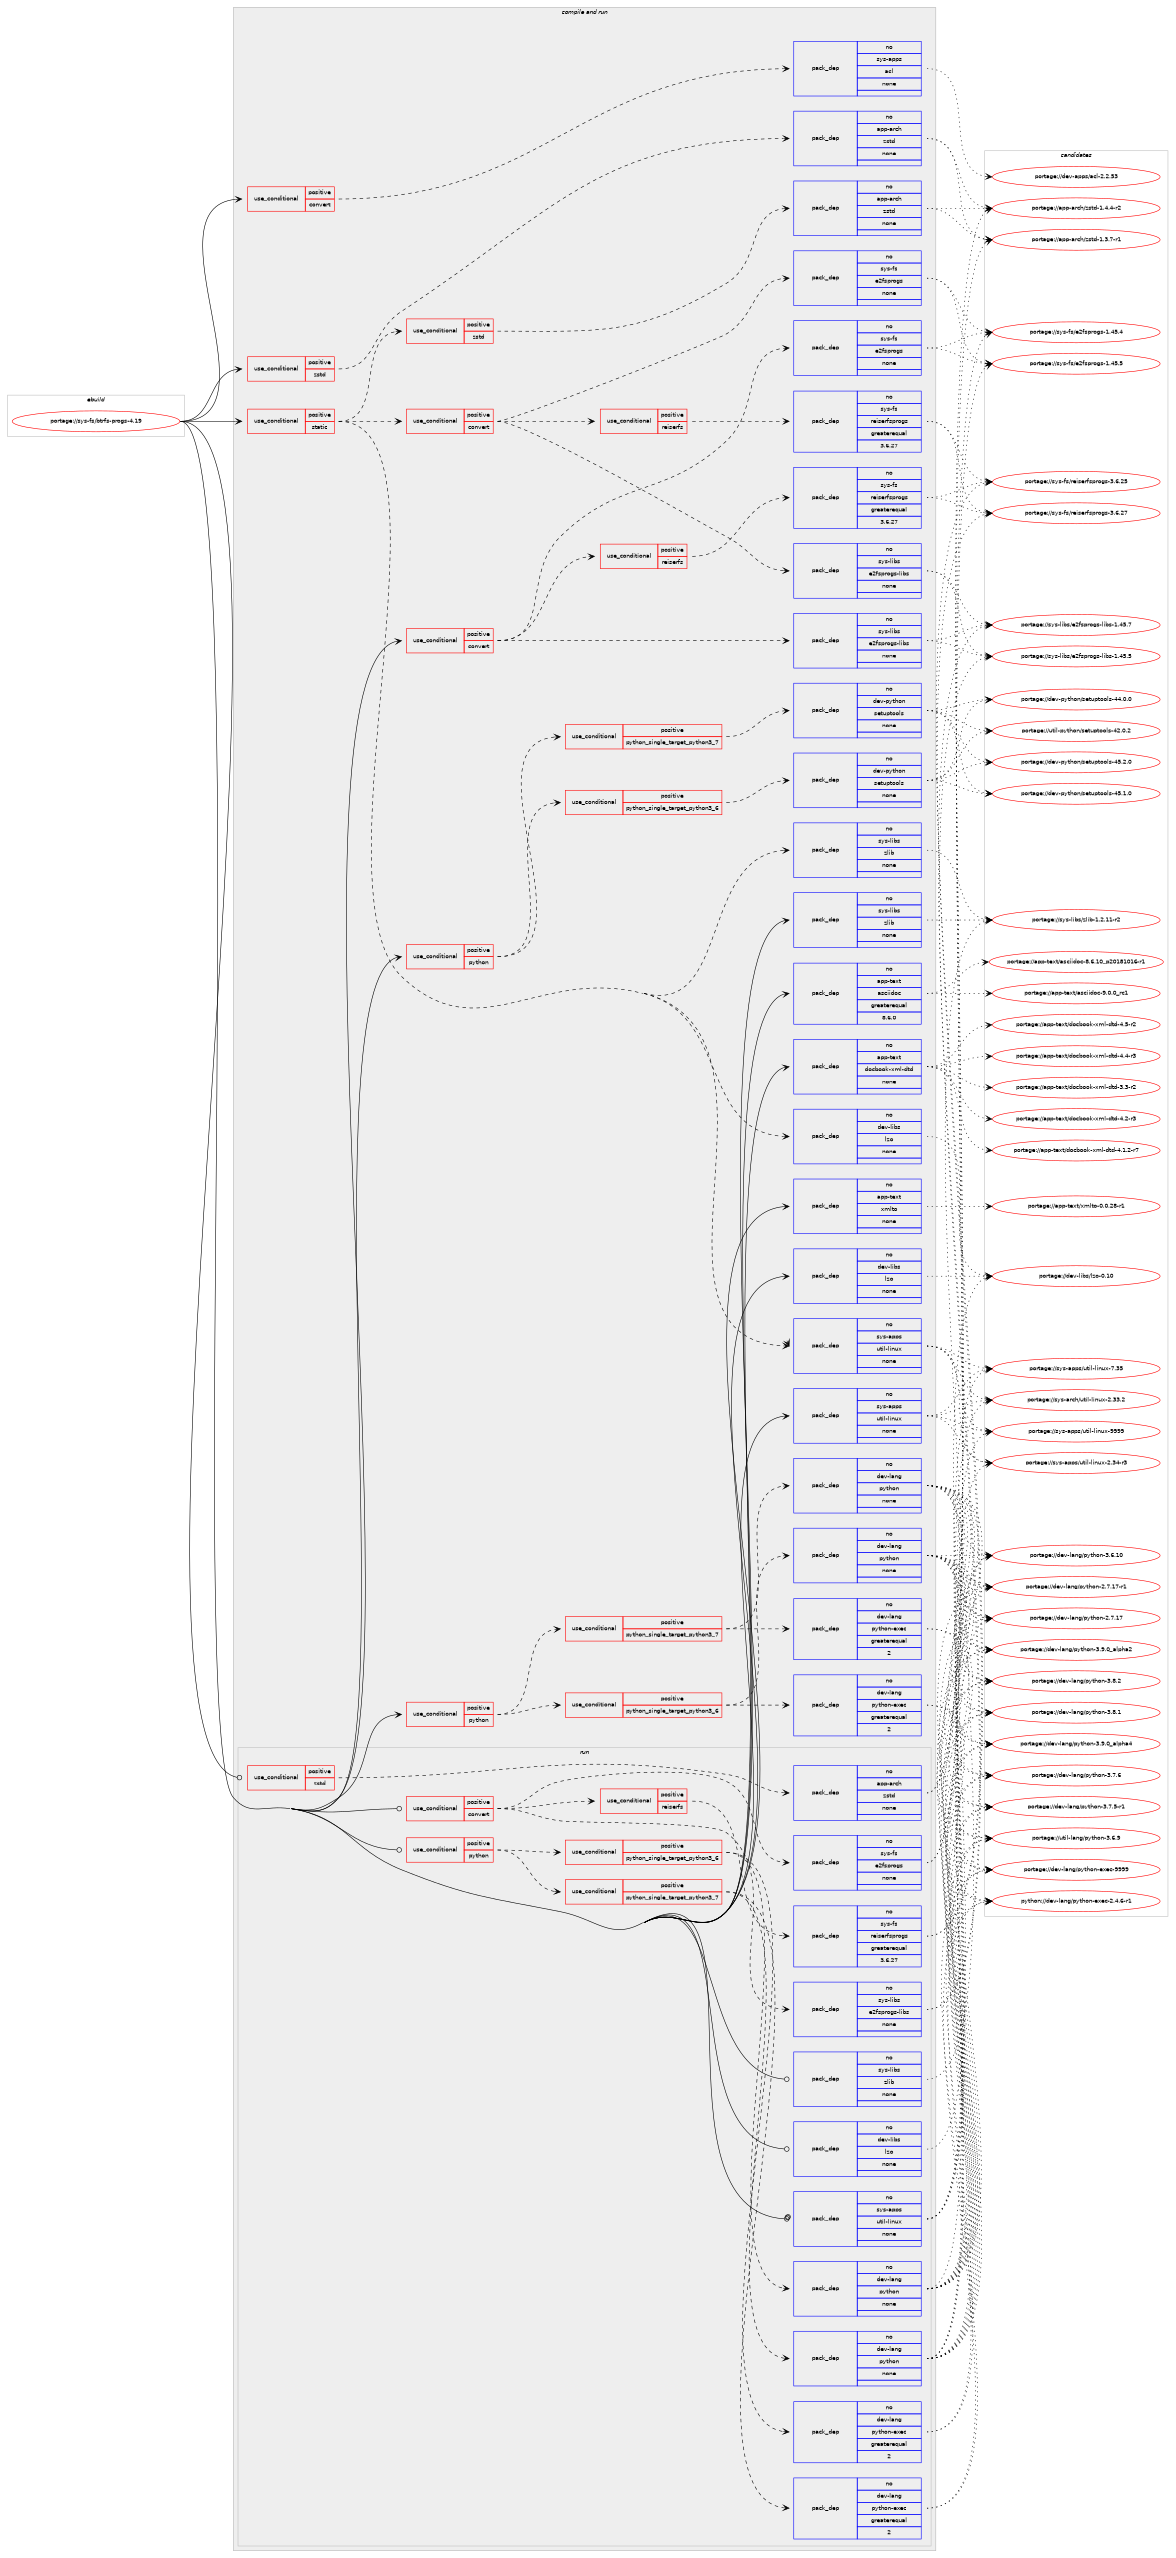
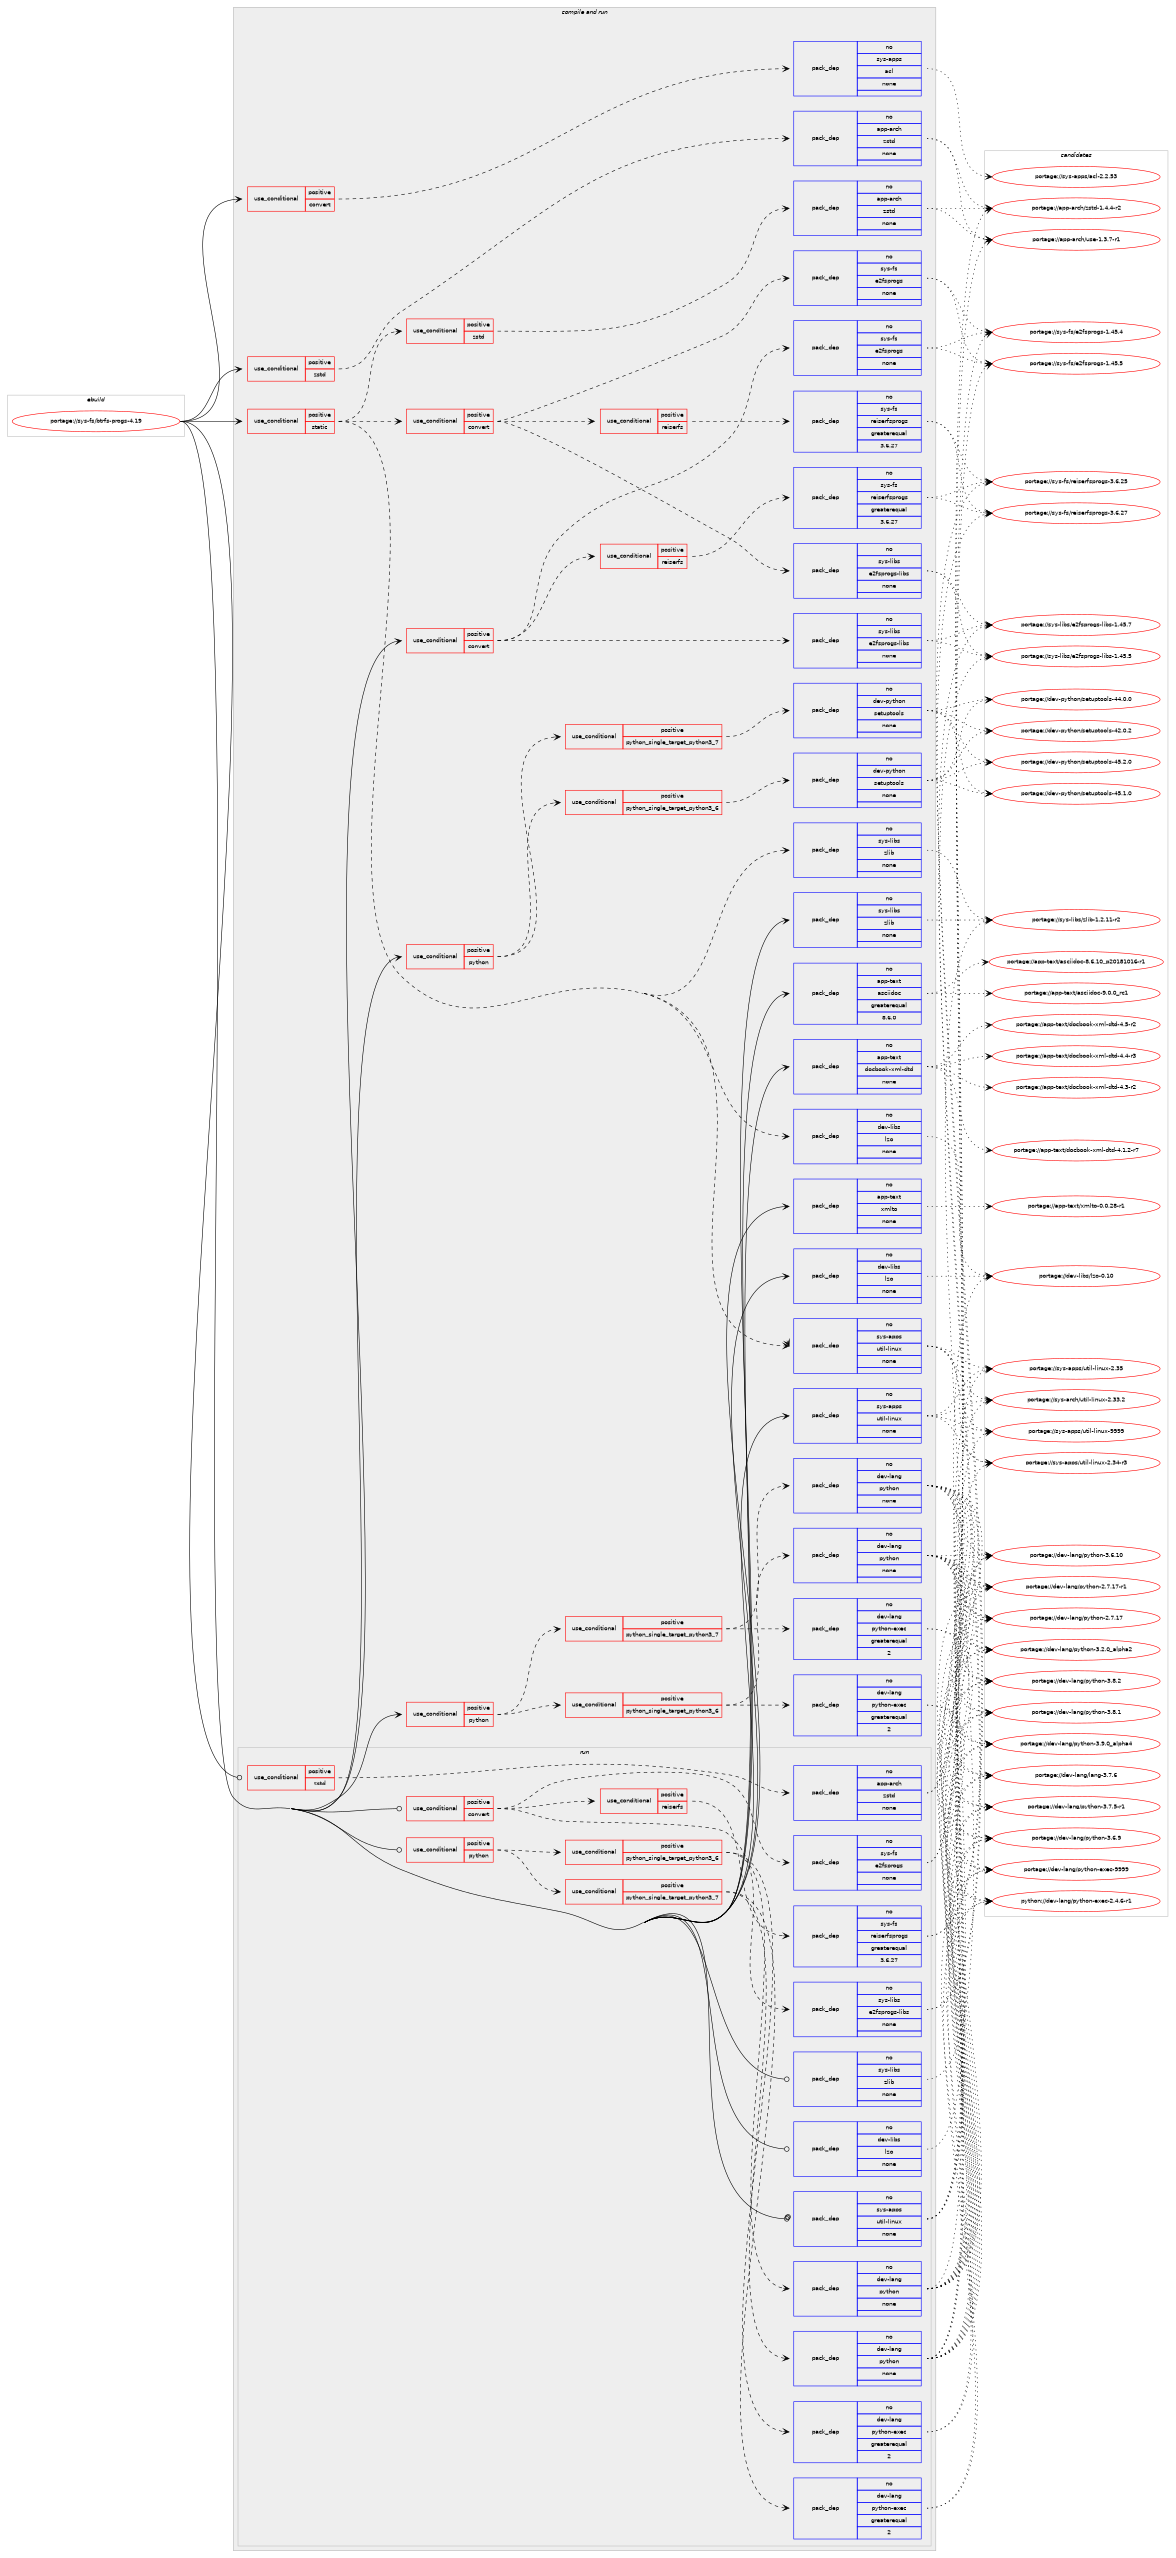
node "portage://dev-apps/acl-2.2.53": label "portage://dev-apps/acl-2.2.53" -> "portage://sys-apps/acl-2.2.53"
node "portage://app-arch/zstd-1.3.7-r1": label "portage://app-arch/zstd-1.3.7-r1" -> "portage://app-arch/use-1.3.7-r1"
node "portage://util-python/setuptools-42.0.2": label "portage://util-python/setuptools-42.0.2" -> "portage://dev-python/setuptools-42.0.2"
node "portage://app-text/docbook-xml-dtd-3.3-r2": label "portage://app-text/docbook-xml-dtd-3.3-r2" -> "portage://app-text/docbook-xml-dtd-4.3-r2"
node "portage://app-text/docbook-xml-dtd-4.2-r3": removed
node "portage://sys-apps/util-linux-7.35": label "portage://sys-apps/util-linux-7.35" -> "portage://sys-apps/util-linux-2.35"
node "portage://dev-lang/python-3.9.0_alpha2": label "portage://dev-lang/python-3.9.0_alpha2" -> "portage://dev-lang/python-3.2.0_alpha2"
node "portage://dev-lang/python-3.7.6": label "portage://dev-lang/python-3.7.6" -> "portage://dev-lang/lang-3.7.6"
node "portage://util-lang/python-3.6.9": label "portage://util-lang/python-3.6.9" -> "portage://dev-lang/python-3.6.9"
